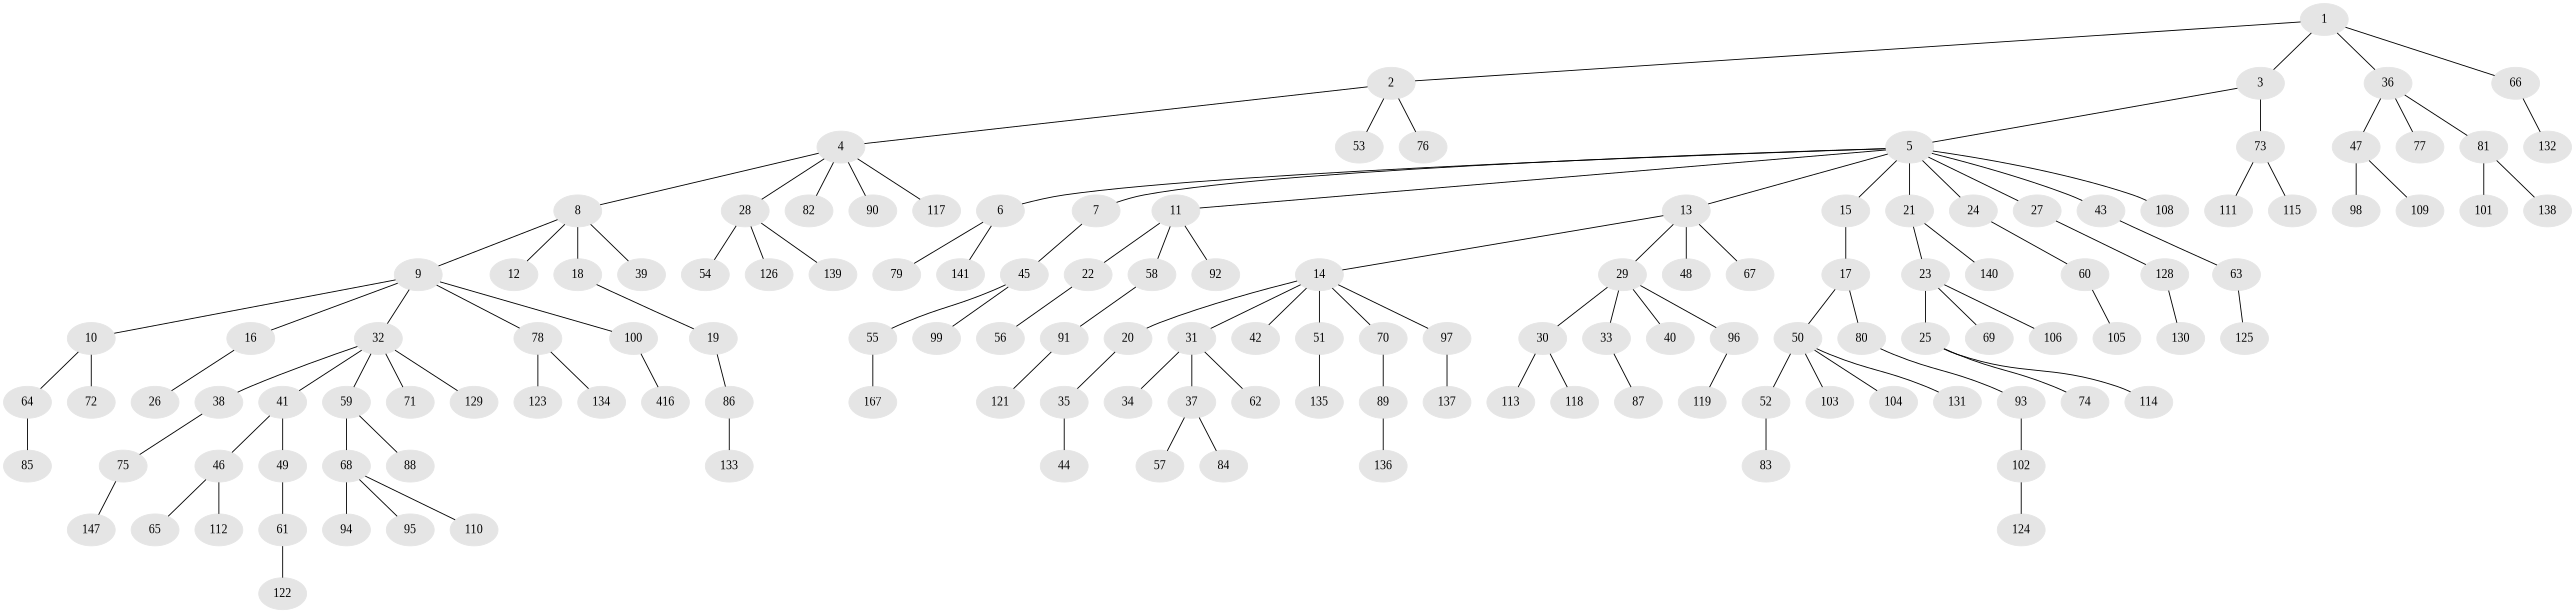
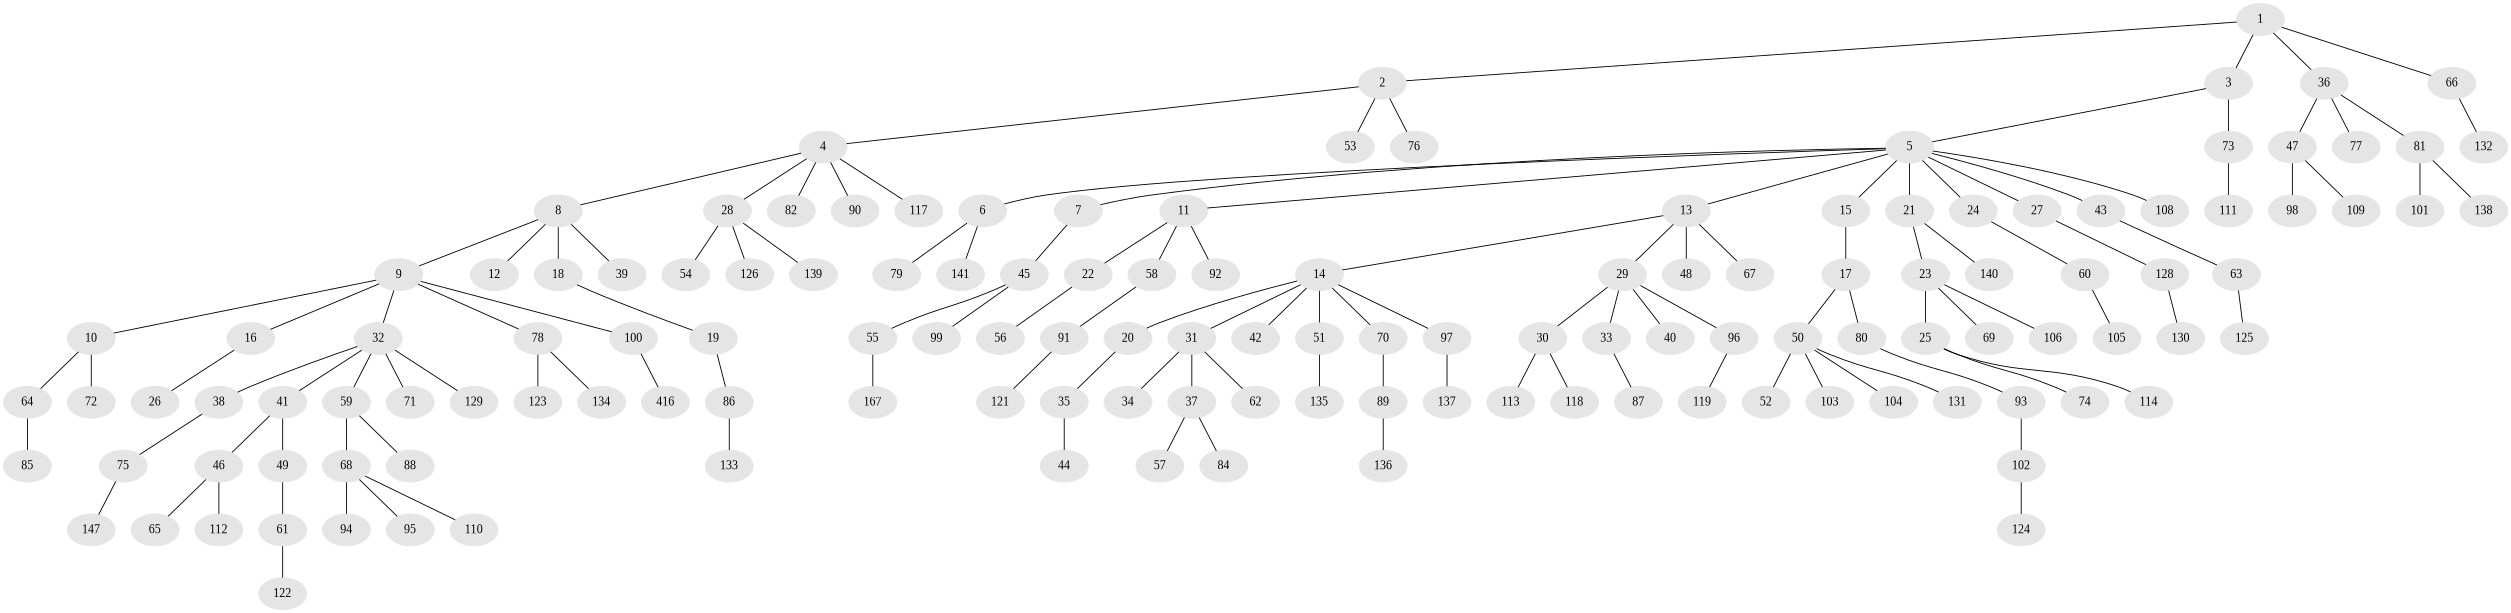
node "115": removed
node "83": removed
